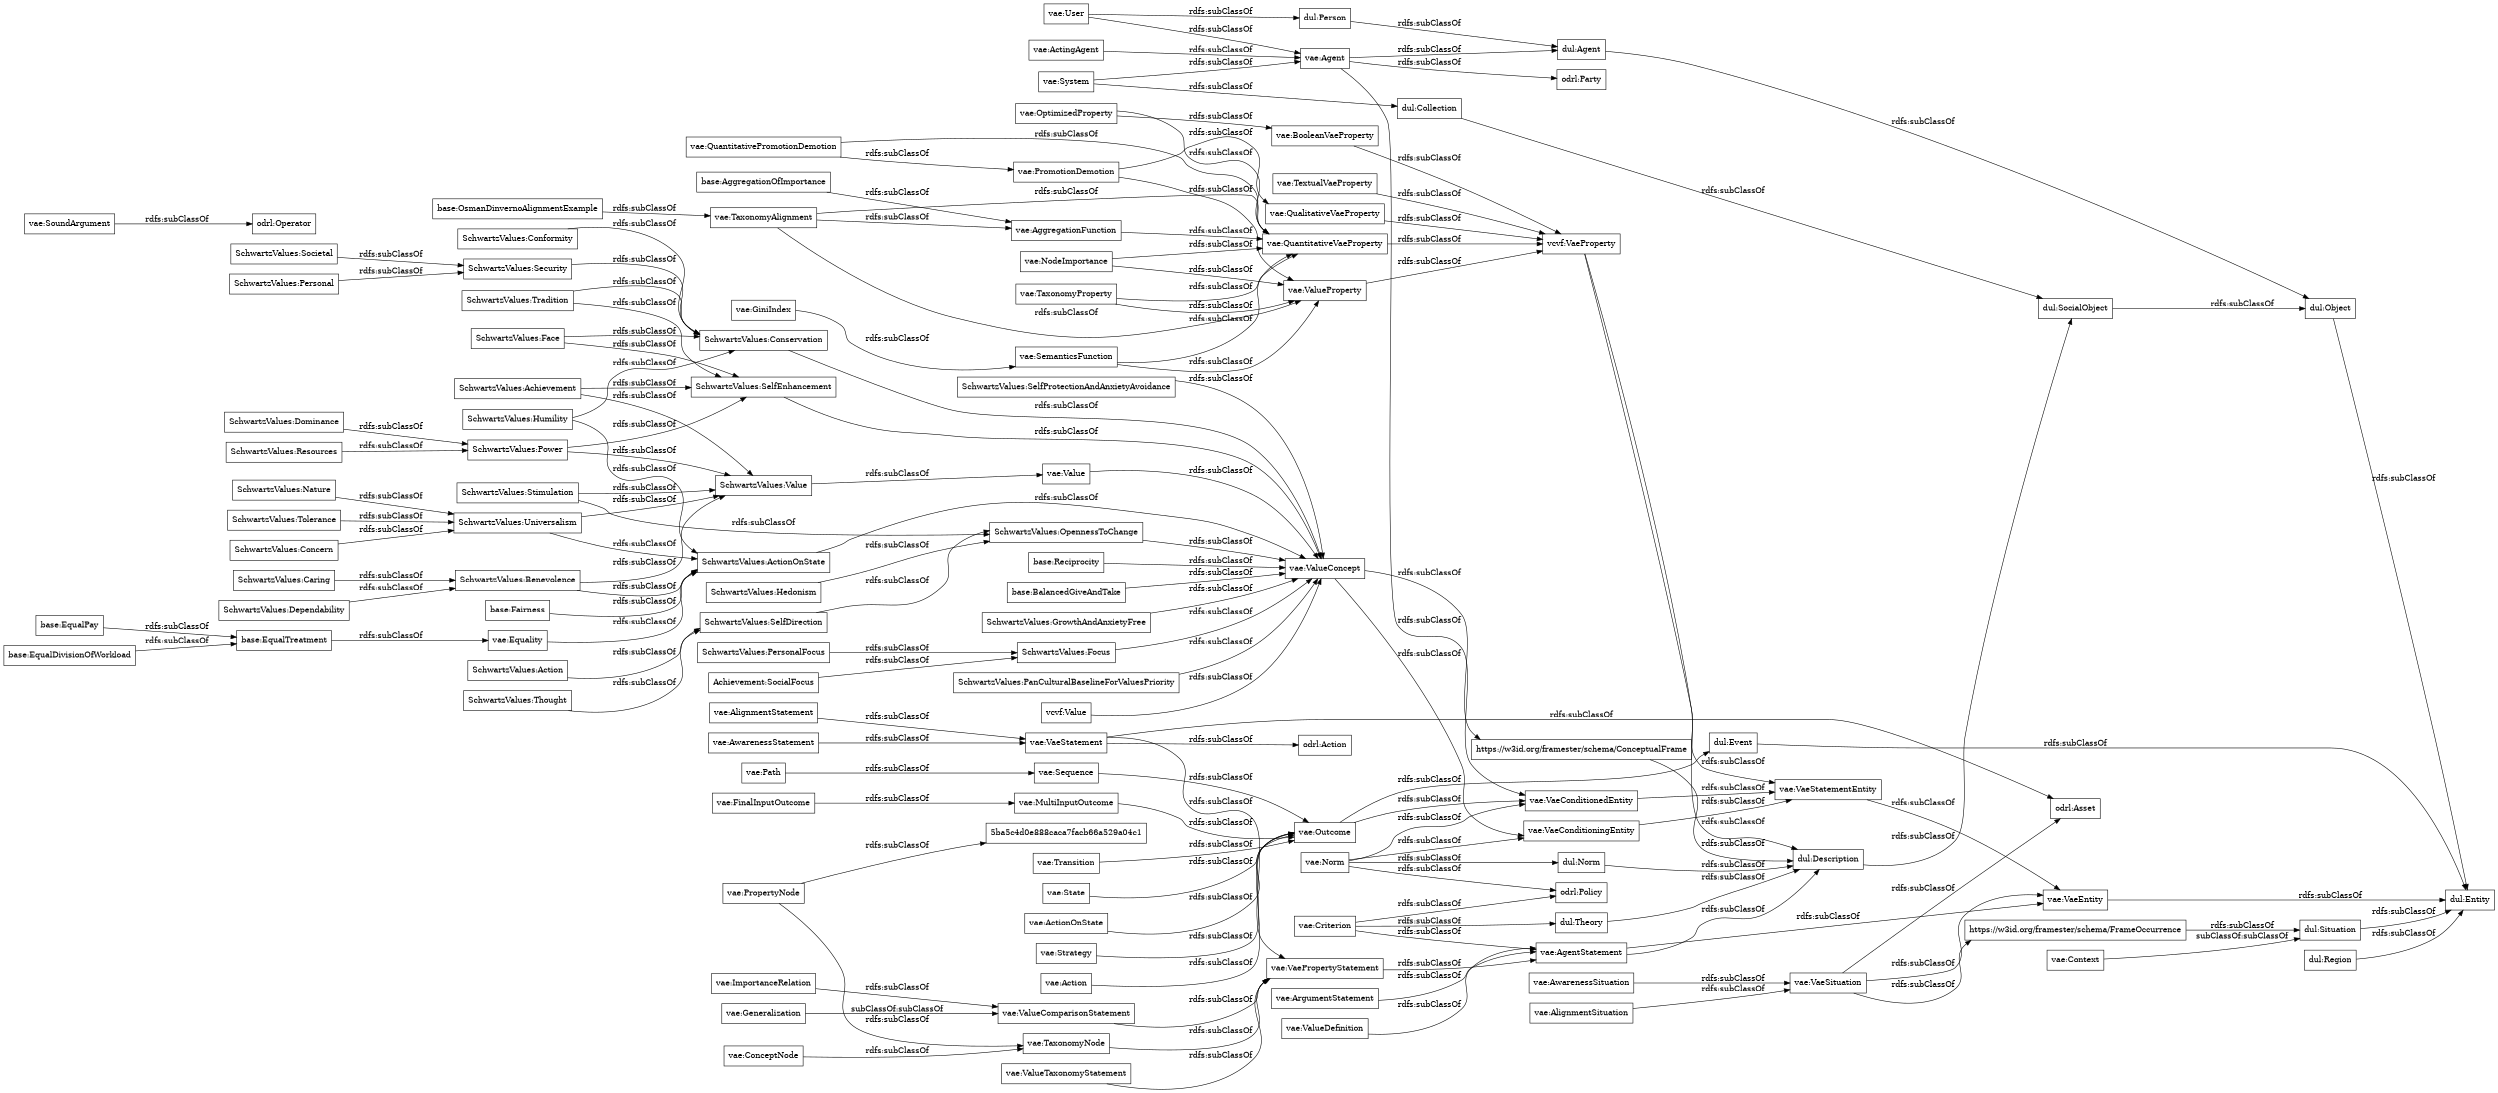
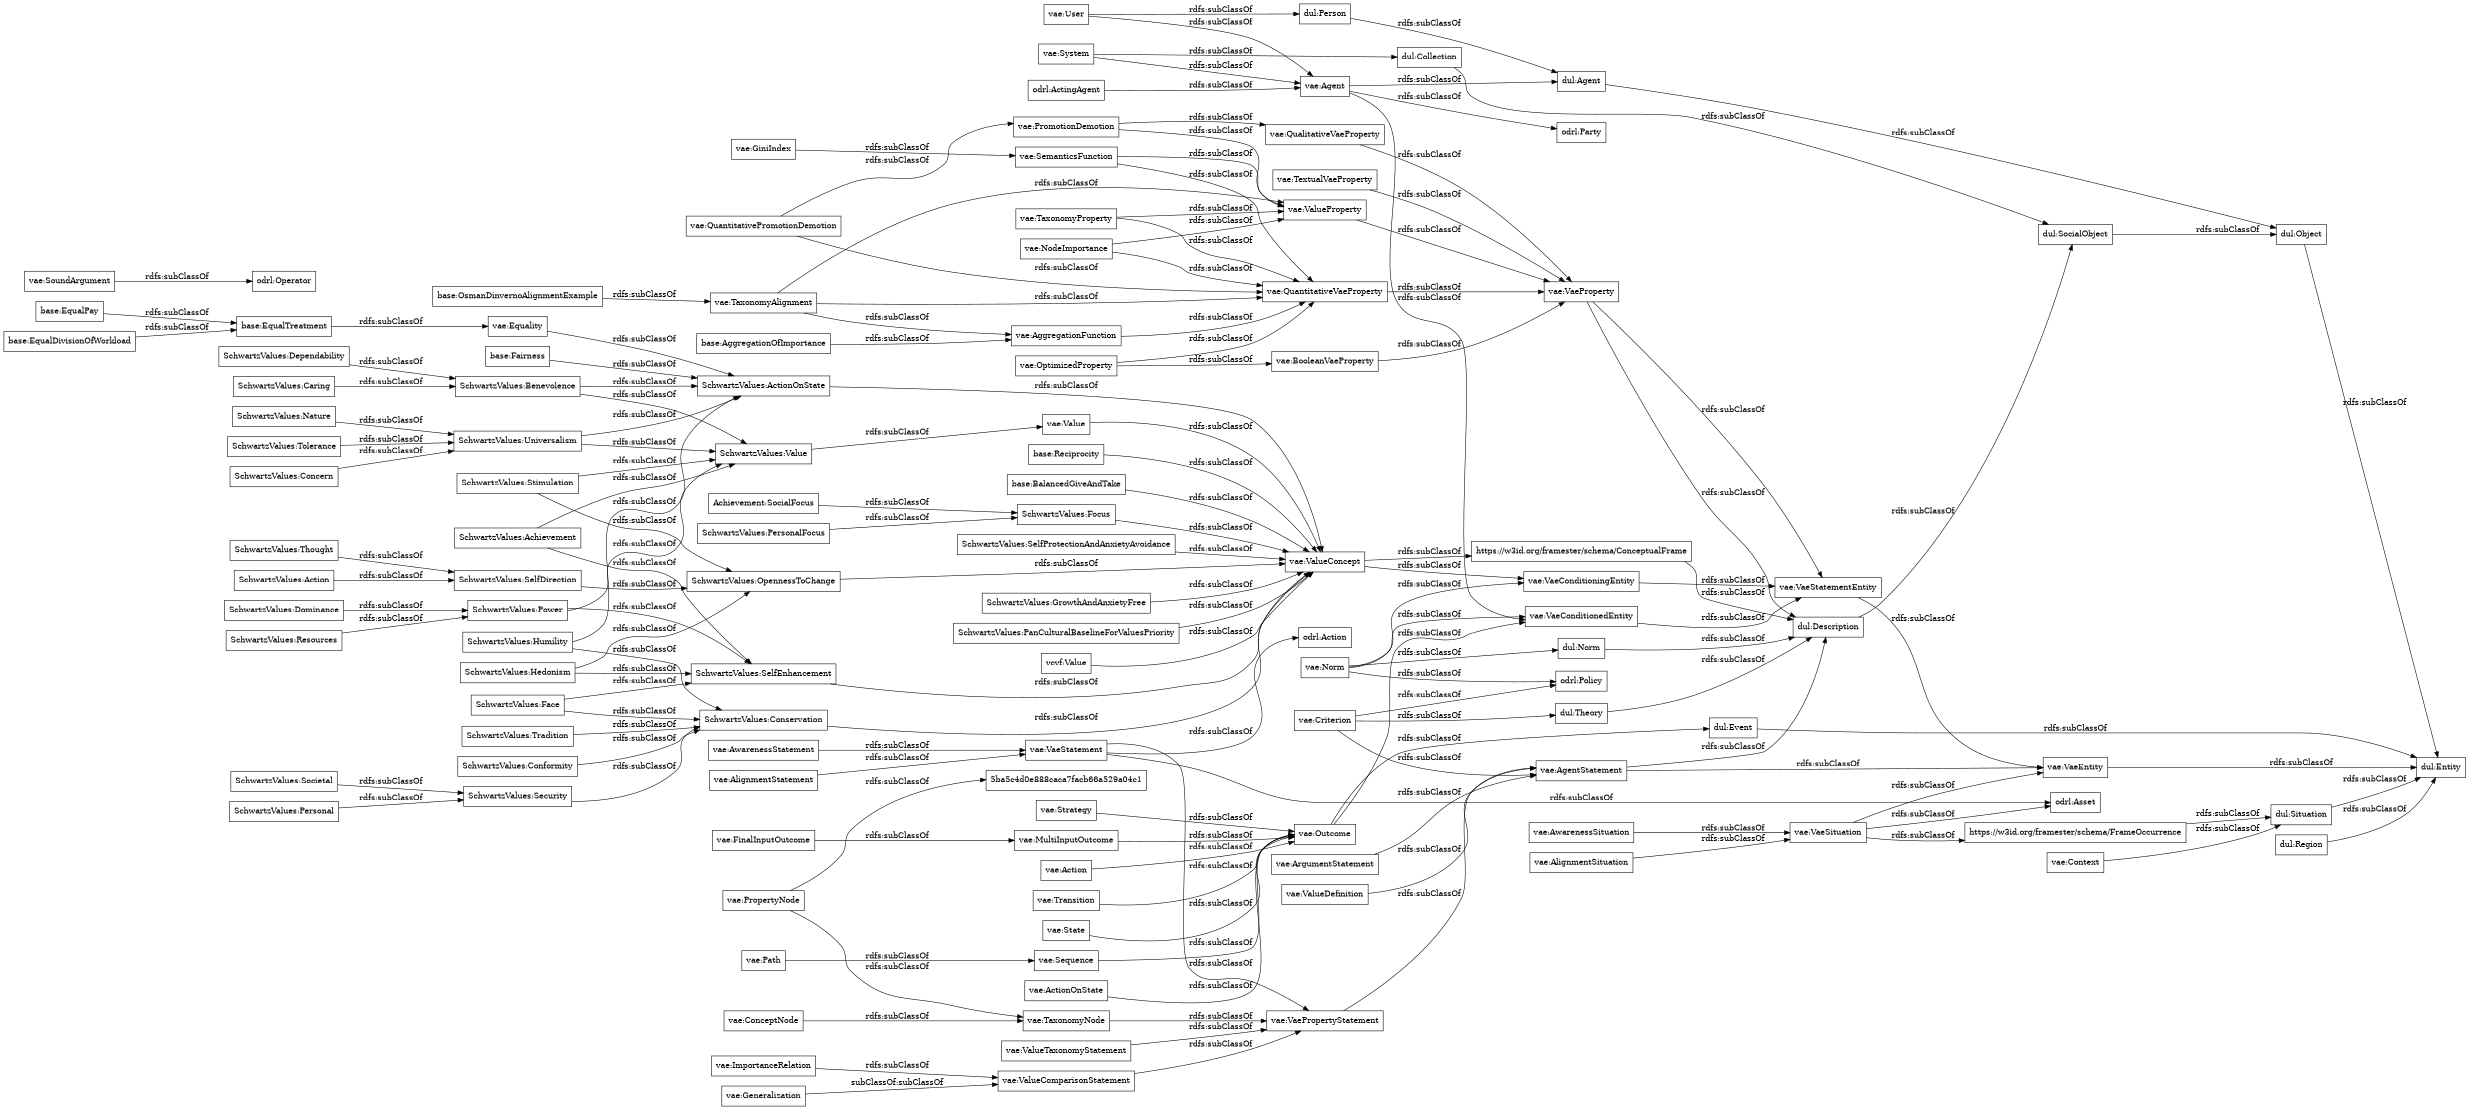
node "vae:ActingAgent": label "vae:ActingAgent" -> "odrl:ActingAgent"
node "vcvf:VaeProperty": label "vcvf:VaeProperty" -> "vae:VaeProperty"
edge "SchwartzValues:Tradition" -> "SchwartzValues:SelfEnhancement": now "SchwartzValues:Hedonism" -> "SchwartzValues:SelfEnhancement"
edge "vae:Context" -> "dul:Situation": label "subClassOf:subClassOf" -> "rdfs:subClassOf"
